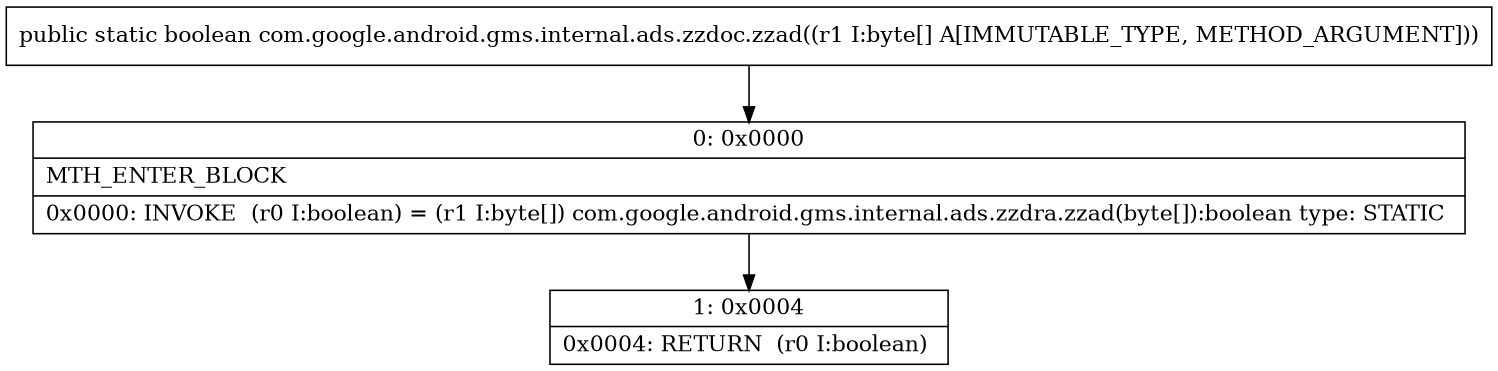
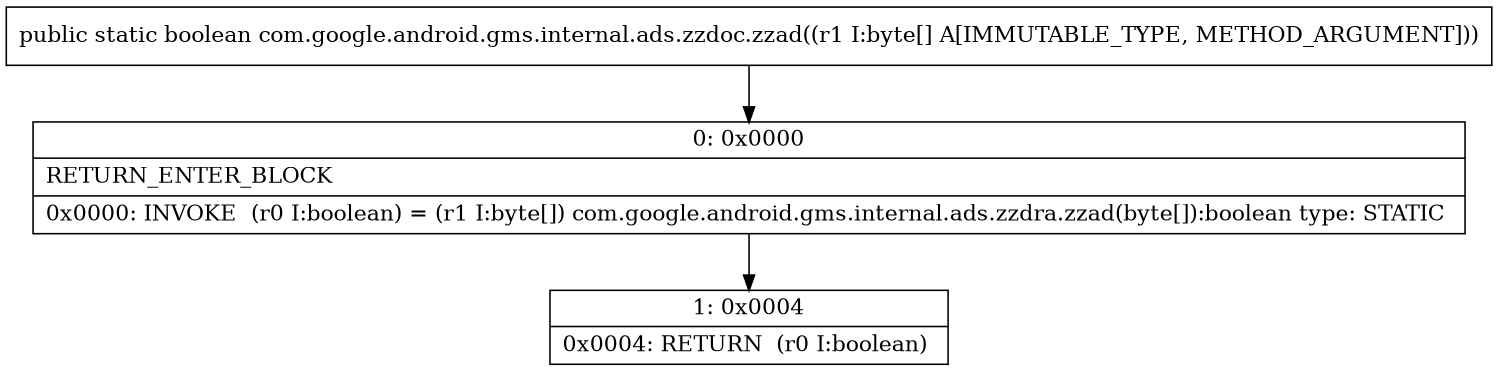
node "0: 0x0000": text "MTH_ENTER_BLOCK" -> "RETURN_ENTER_BLOCK"
